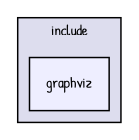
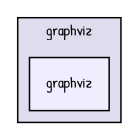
cluster "include": label "include" -> "graphviz"
